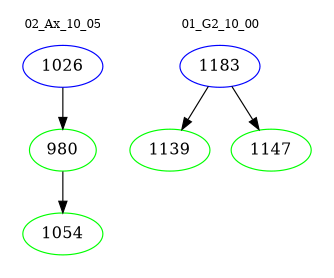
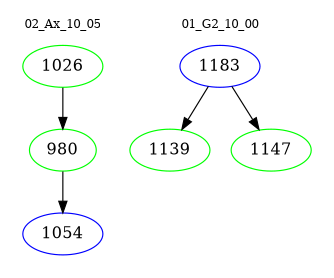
node "1026": color blue -> green
node "1054": color green -> blue
